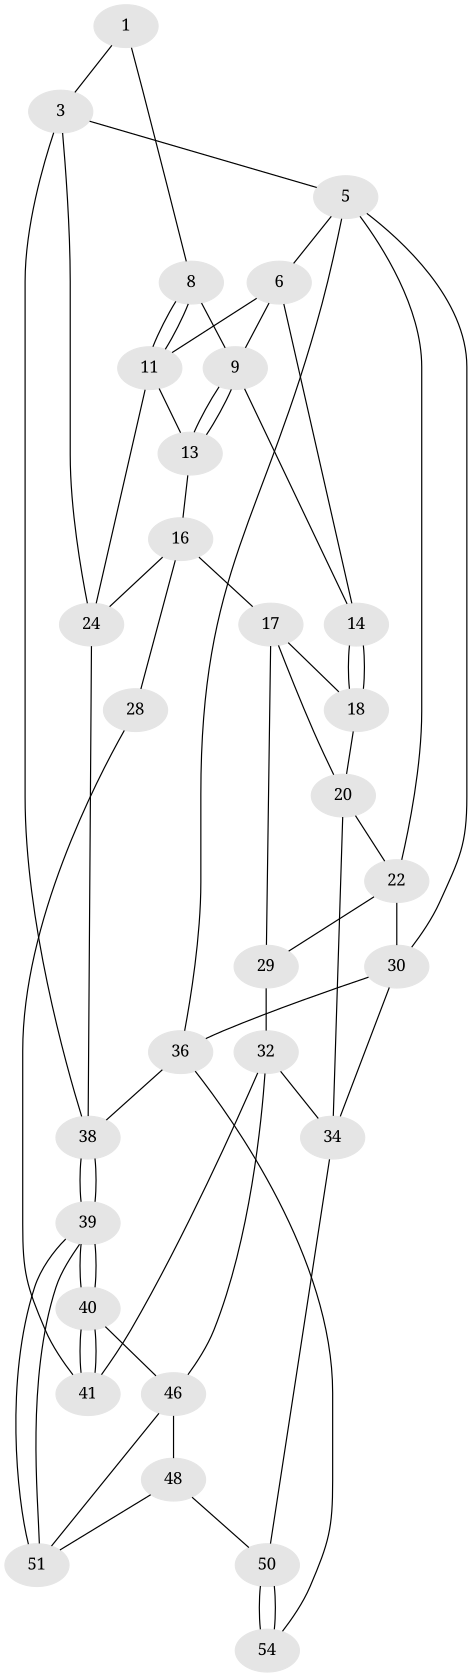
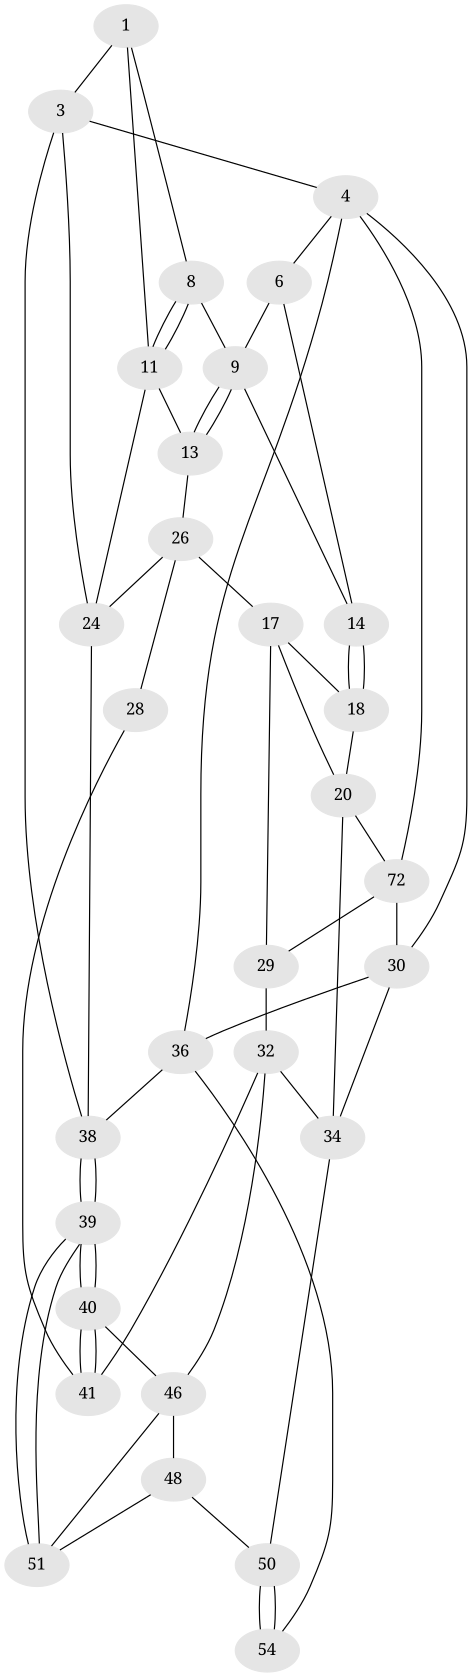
node "5": label "5" -> "4"
edge "6" -- "11": now "1" -- "11"
node "16": label "16" -> "26"
node "22": label "22" -> "72"
